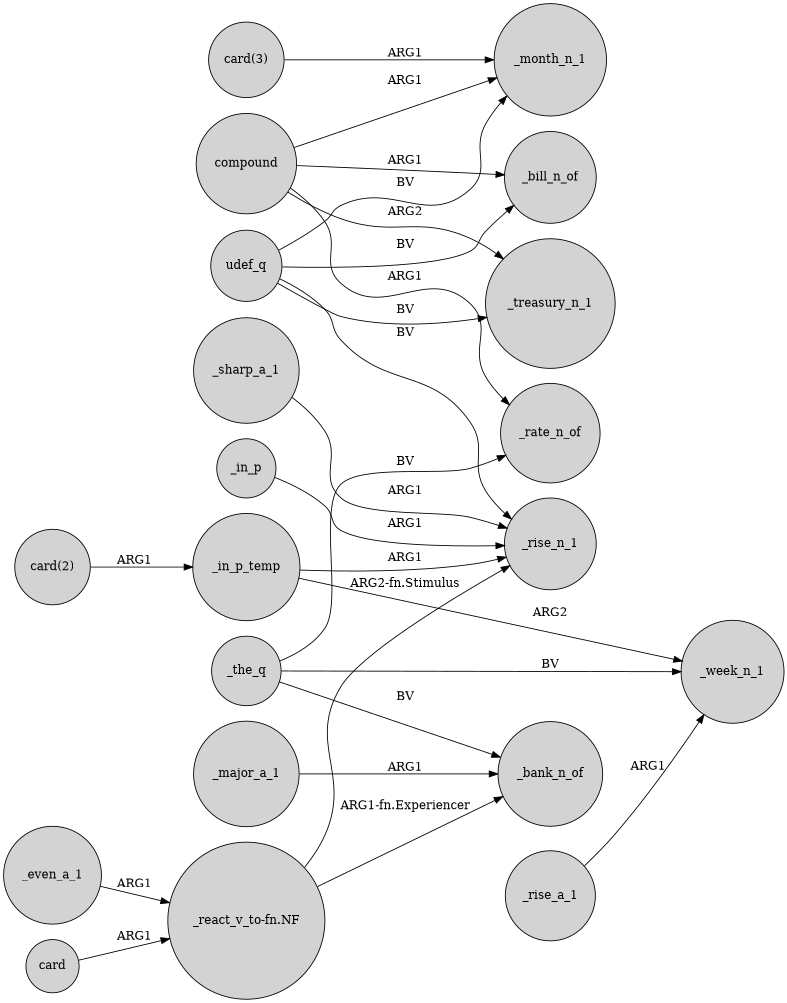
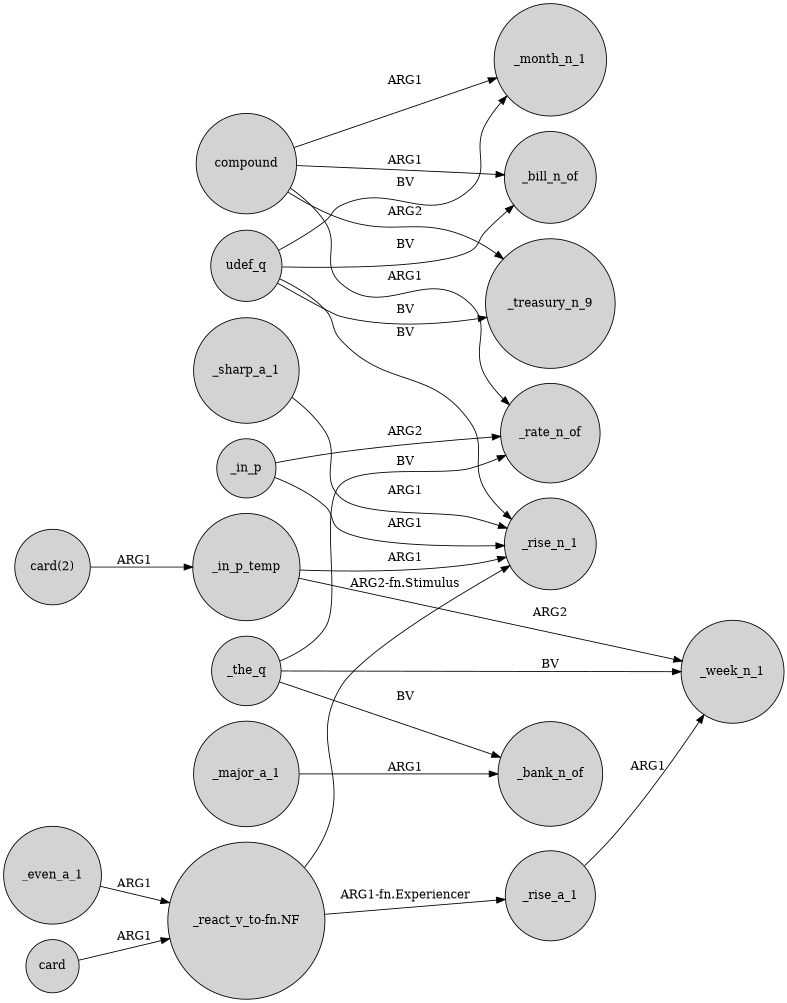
node "card(3)": removed
node "_treasury_n_1": label "_treasury_n_1" -> "_treasury_n_9"
edge "_in_p" -> "_rate_n_of": added, label "ARG2"
edge "_react_v_to-fn.NF" -> "_bank_n_of": now "_react_v_to-fn.NF" -> "_rise_a_1"
